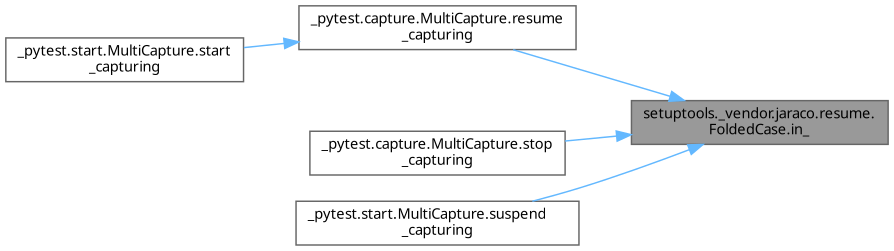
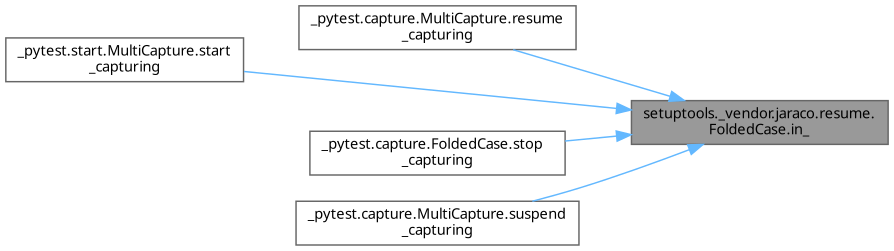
edge "_pytest.start.MultiCapture.start _capturing" -> "_pytest.capture.MultiCapture.resume _capturing": now "_pytest.start.MultiCapture.start _capturing" -> "setuptools._vendor.jaraco.resume. FoldedCase.in_"
node "_pytest.capture.MultiCapture.stop _capturing": label "_pytest.capture.MultiCapture.stop _capturing" -> "_pytest.capture.FoldedCase.stop _capturing"
node "_pytest.start.MultiCapture.suspend _capturing": label "_pytest.start.MultiCapture.suspend _capturing" -> "_pytest.capture.MultiCapture.suspend _capturing"
